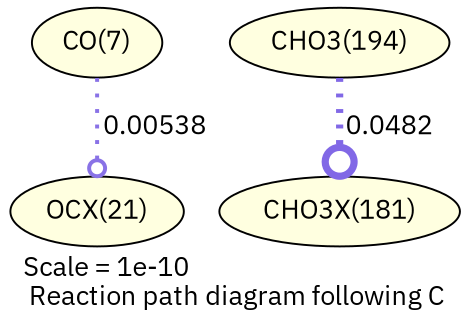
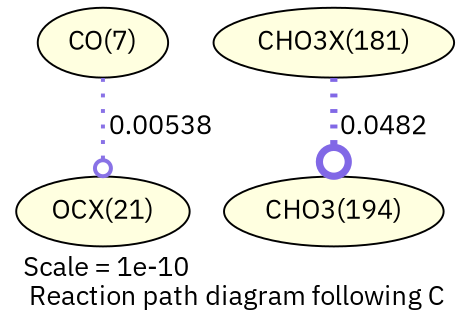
edge "CHO3(194)" -> "CHO3X(181)": reversed
